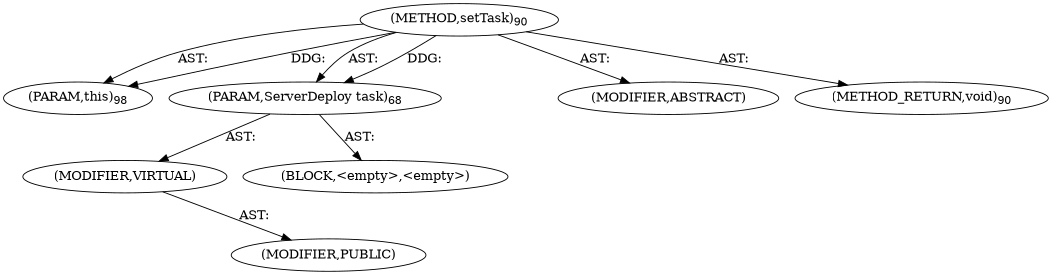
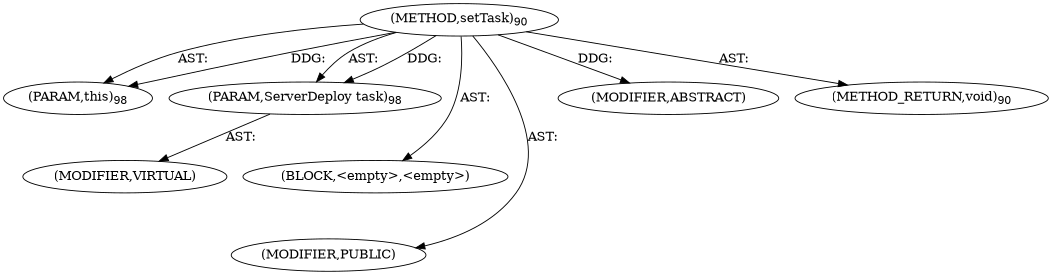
edge "(METHOD,setTask)" -> "(MODIFIER,ABSTRACT)": label "AST: " -> "DDG: "
node "(PARAM,ServerDeploy task)": text "68" -> "98"
edge "(PARAM,ServerDeploy task)" -> "(BLOCK,<empty>,<empty>)": now "(METHOD,setTask)" -> "(BLOCK,<empty>,<empty>)"
edge "(MODIFIER,VIRTUAL)" -> "(MODIFIER,PUBLIC)": now "(METHOD,setTask)" -> "(MODIFIER,PUBLIC)"
